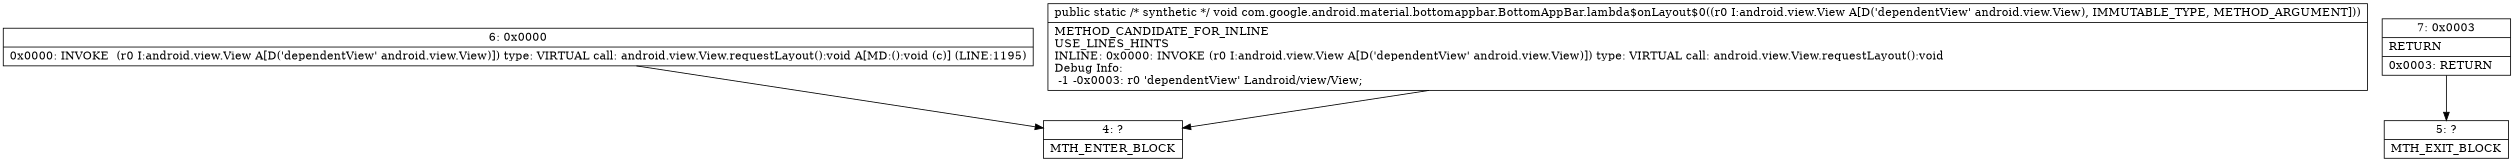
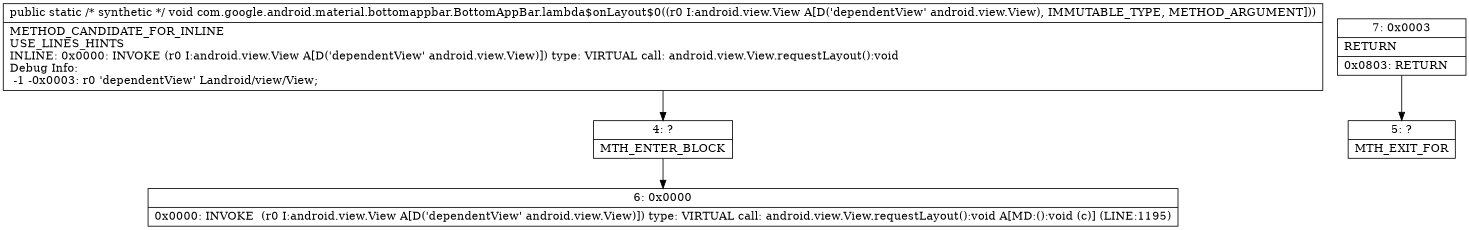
node "7: 0x0003": text "0x0003: RETURN" -> "0x0803: RETURN"
edge "6: 0x0000" -> "4: ?": reversed
node "5: ?": text "MTH_EXIT_BLOCK" -> "MTH_EXIT_FOR"
